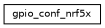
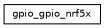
node "gpio_conf_nrf5x": label "gpio_conf_nrf5x" -> "gpio_gpio_nrf5x"
